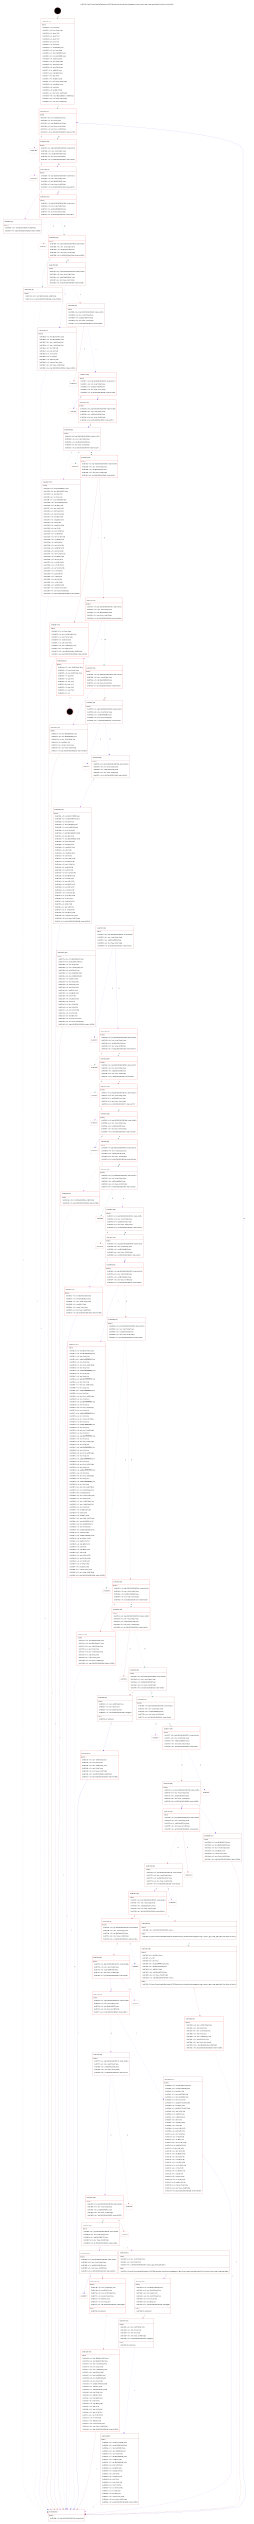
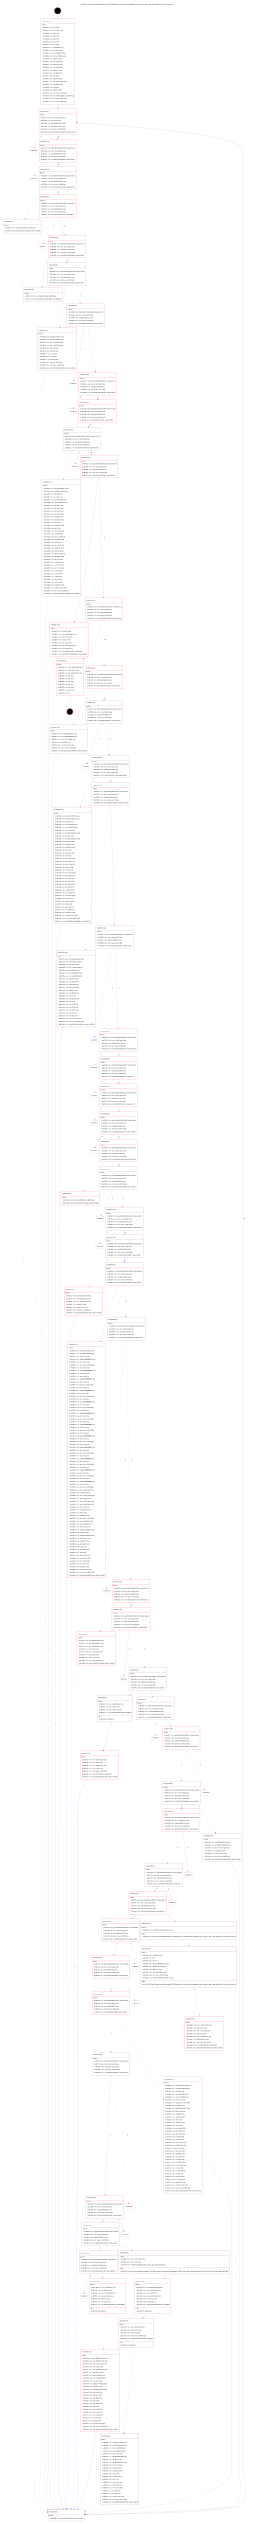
node "0x401557 [28]": added
